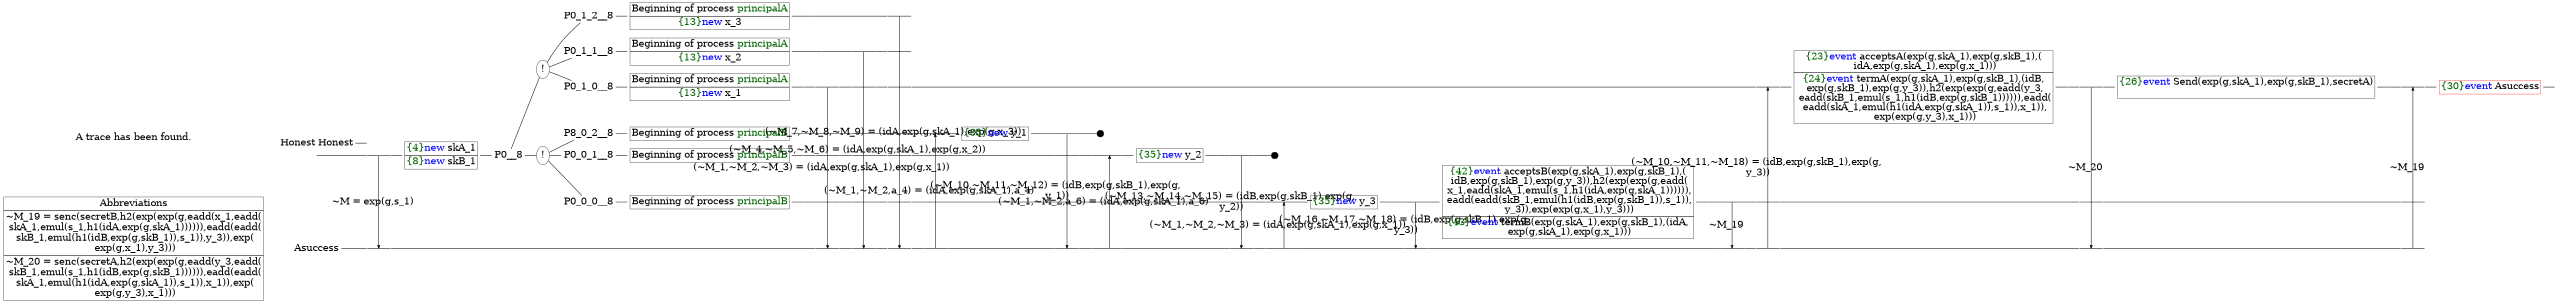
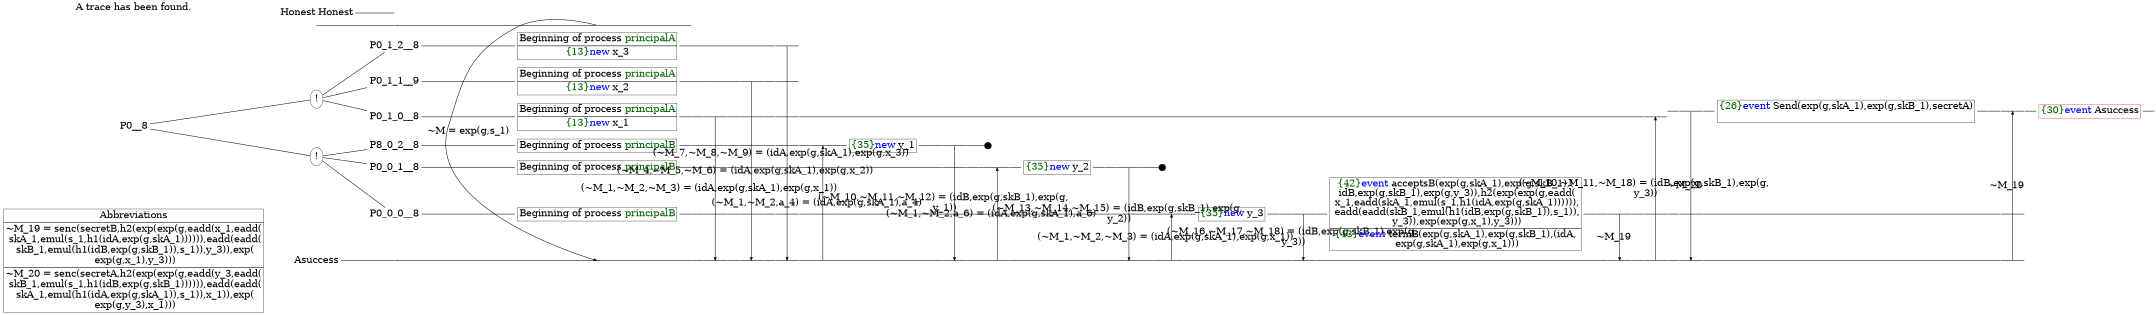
node "P0_1_1__8": label "P0_1_1__8" -> "P0_1_1__9"
node "{23}": removed
node "{4}": removed
